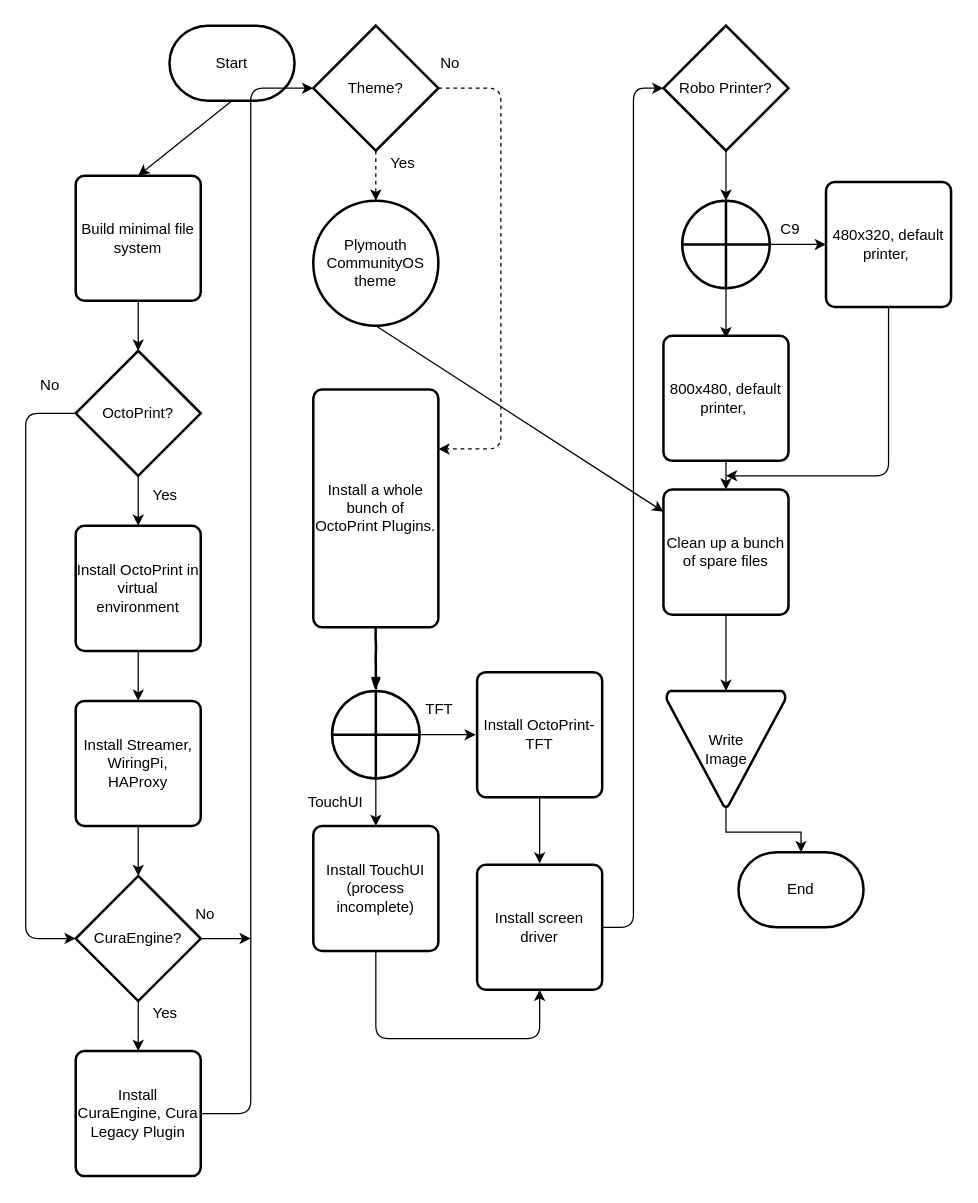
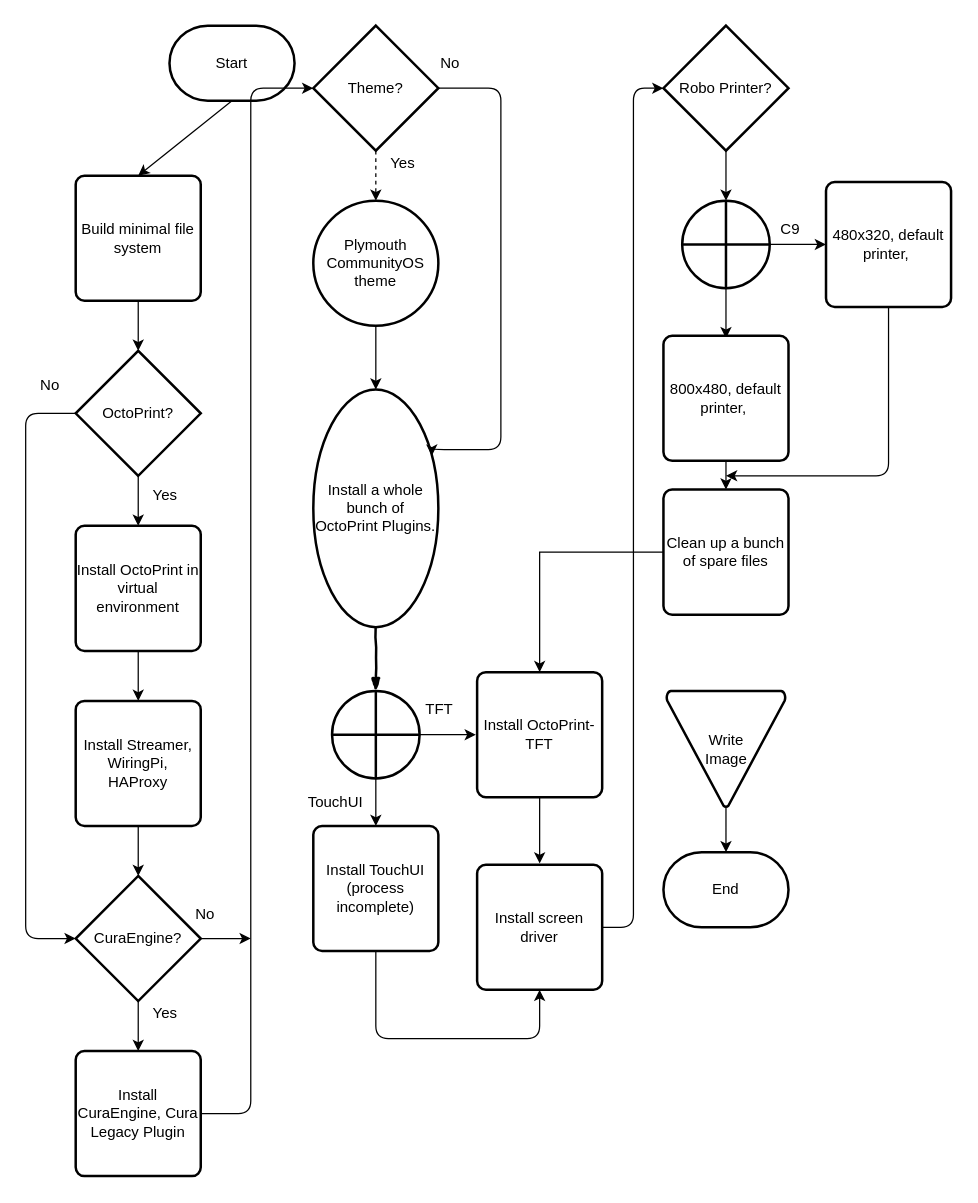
edge "Theme?" -> "Install a whole bunch of OctoPrint Plugins.": style dashed -> solid
edge "Plymouth CommunityOS theme" -> "Clean up a bunch of spare files": now "Plymouth CommunityOS theme" -> "Install a whole bunch of OctoPrint Plugins."
node "Install a whole bunch of OctoPrint Plugins.": shape rounded rectangle -> ellipse
edge "Clean up a bunch of spare files" -> "Write Image": now "Clean up a bunch of spare files" -> "Install OctoPrint-TFT"
node "End": moved (801, 889) -> (726, 889)
